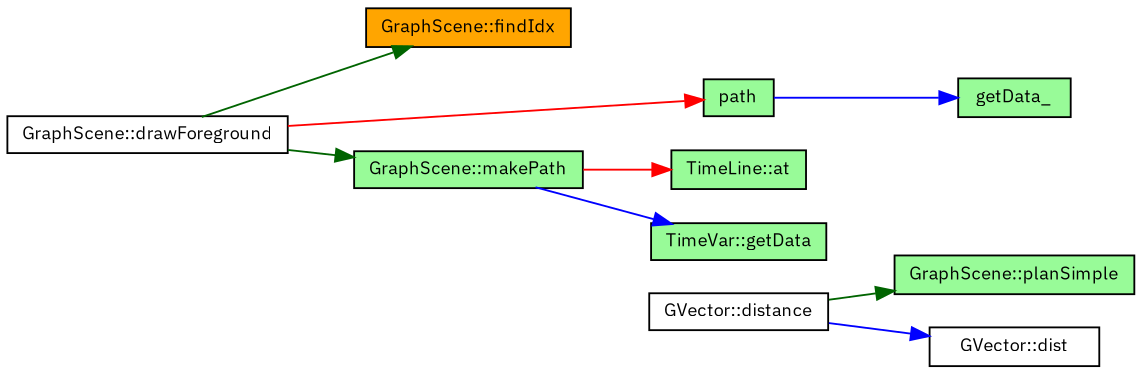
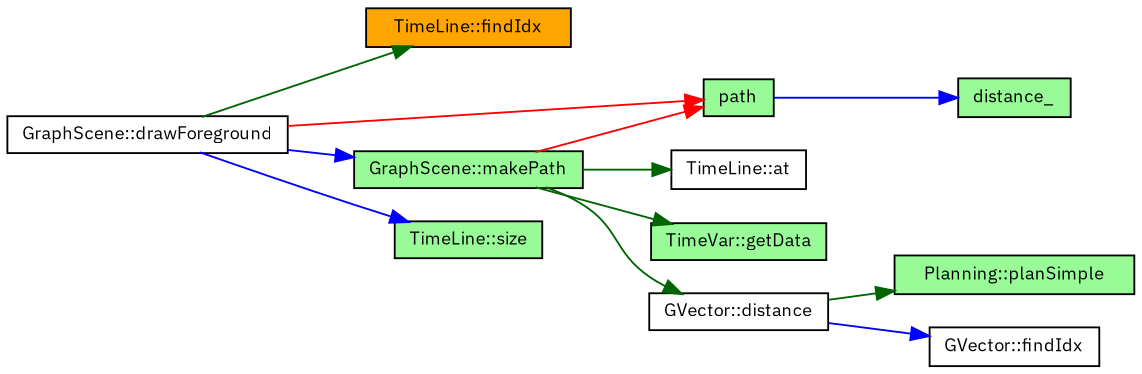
node "GraphScene::findIdx": label "GraphScene::findIdx" -> "TimeLine::findIdx"
node "getData_": label "getData_" -> "distance_"
edge "GraphScene::makePath" -> "path": added
edge "GraphScene::drawForeground" -> "GraphScene::makePath": color darkgreen -> blue
edge "GraphScene::makePath" -> "TimeLine::at": color red -> darkgreen
node "TimeLine::at": fillcolor palegreen -> white
edge "GraphScene::makePath" -> "TimeVar::getData": color blue -> darkgreen
edge "GraphScene::makePath" -> "GVector::distance": added
node "TimeLine::size": added
node "GraphScene::planSimple": label "GraphScene::planSimple" -> "Planning::planSimple"
node "GVector::dist": label "GVector::dist" -> "GVector::findIdx"
